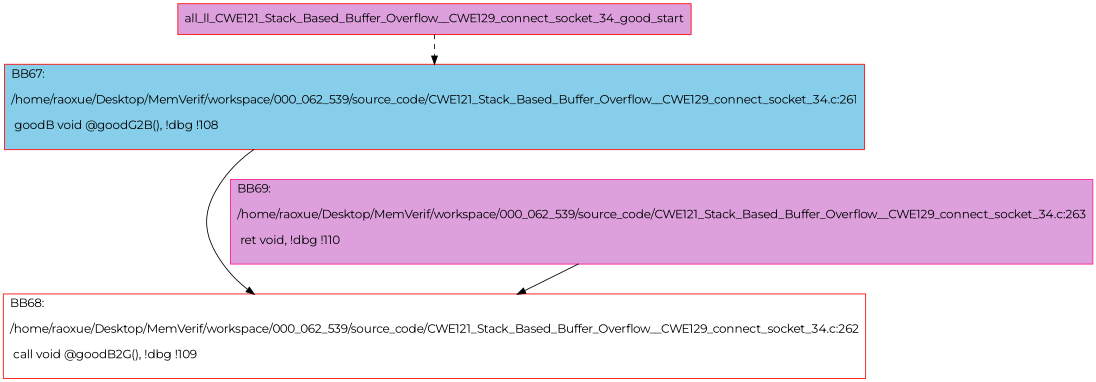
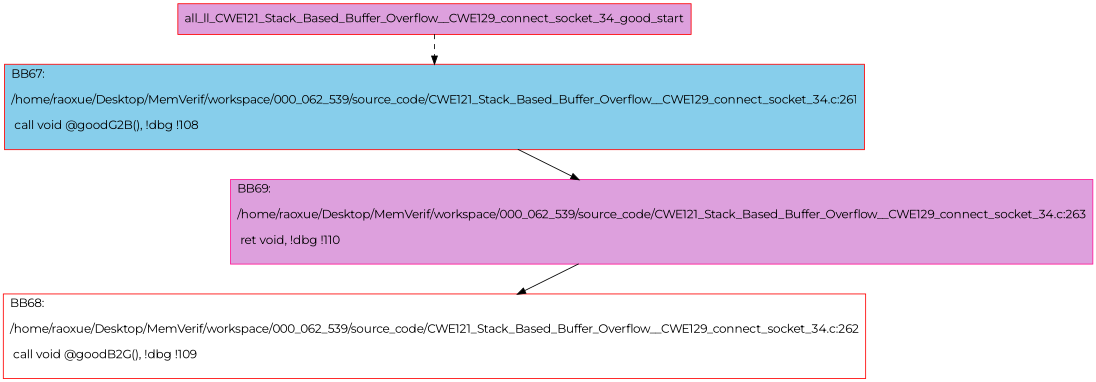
node "BB67:": text "goodB void @goodG2B(), !dbg !108" -> "call void @goodG2B(), !dbg !108"
edge "BB67:" -> "BB68:": now "BB67:" -> "BB69:"
